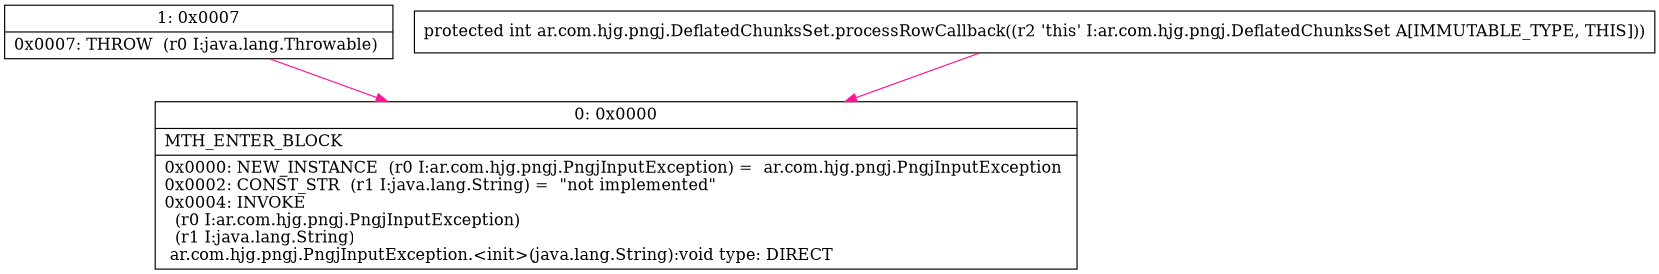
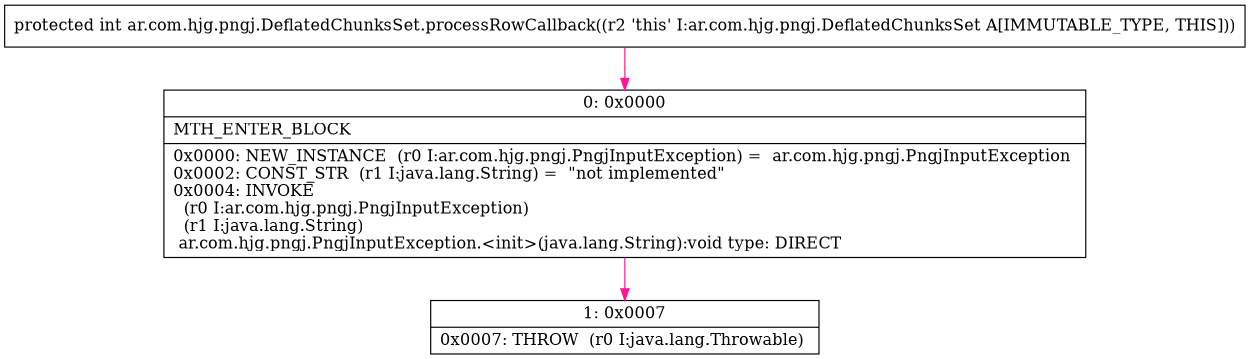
edge "1: 0x0007" -> "0: 0x0000": reversed
